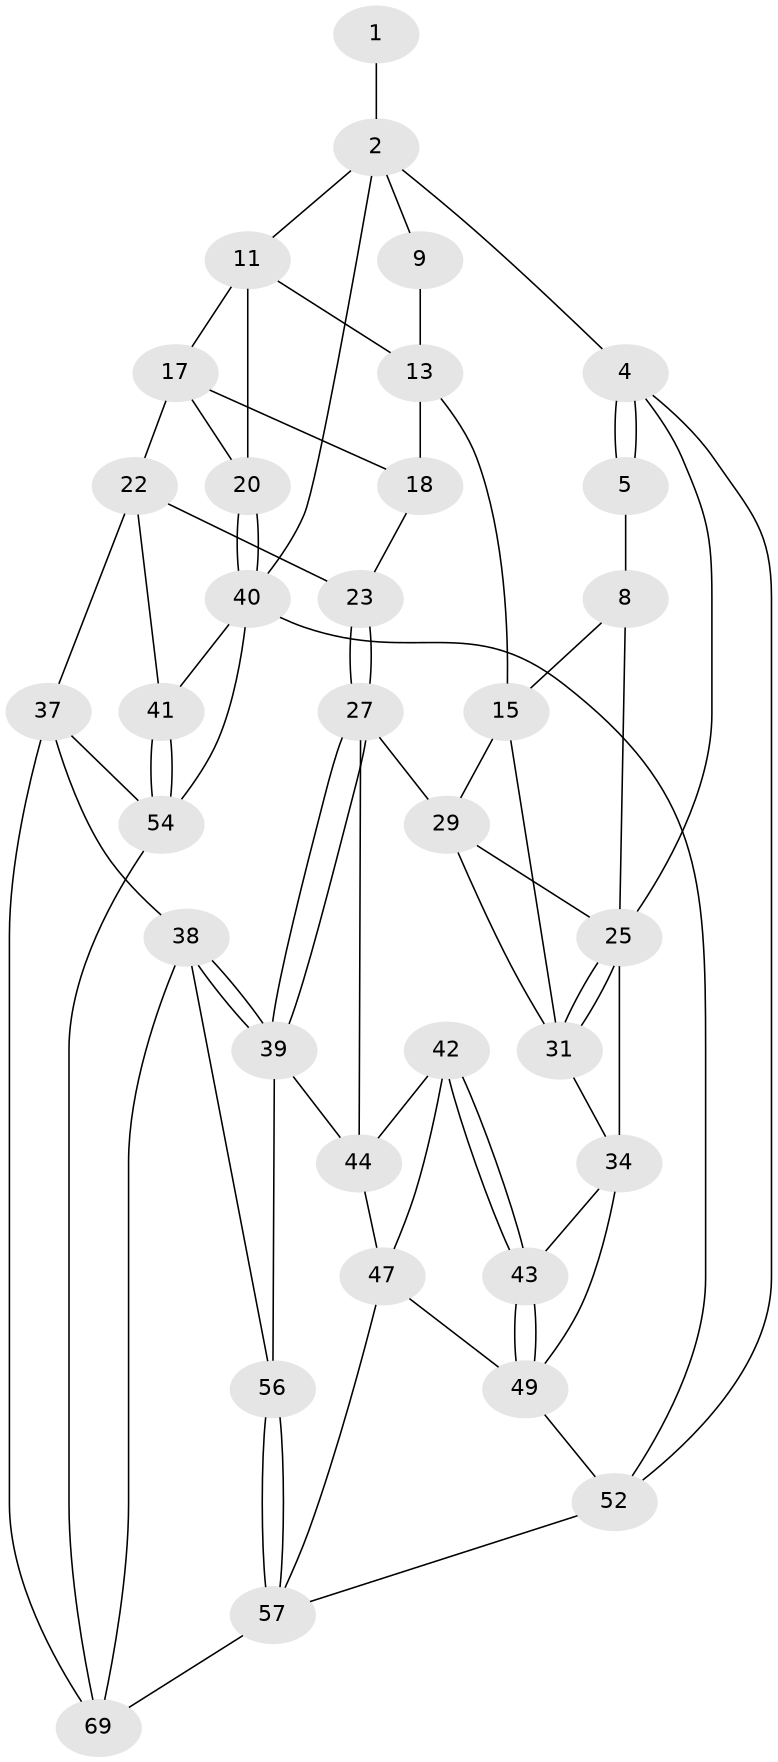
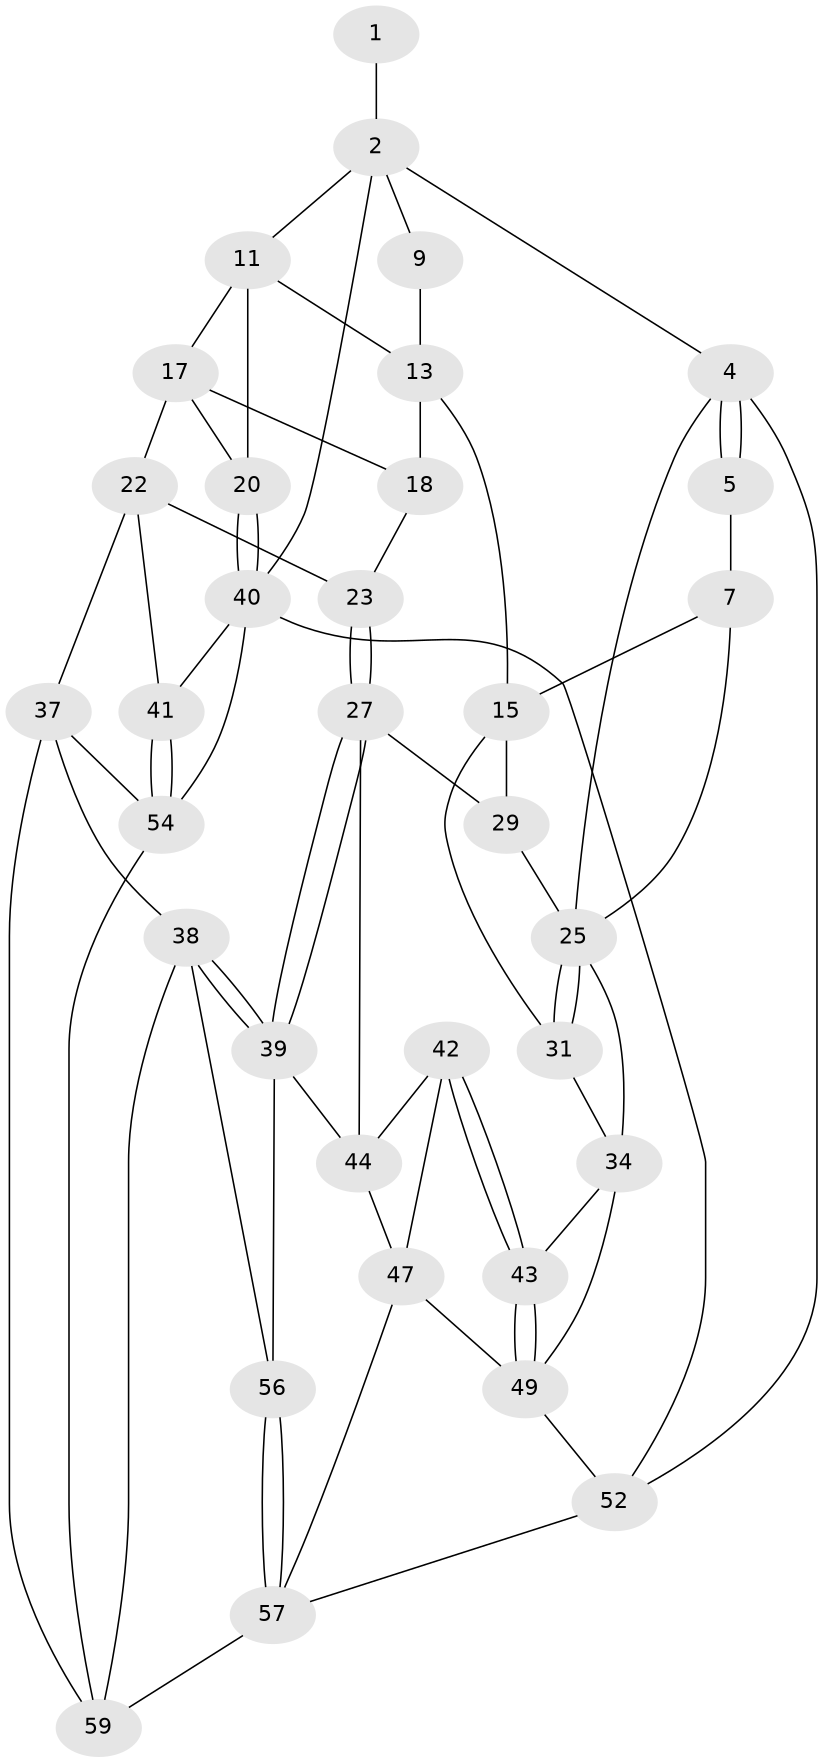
node "8": label "8" -> "7"
edge "29" -- "31": removed
node "69": label "69" -> "59"
